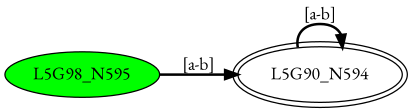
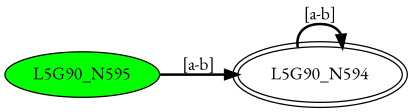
node "L5G98_N595": label "L5G98_N595" -> "L5G90_N595"
